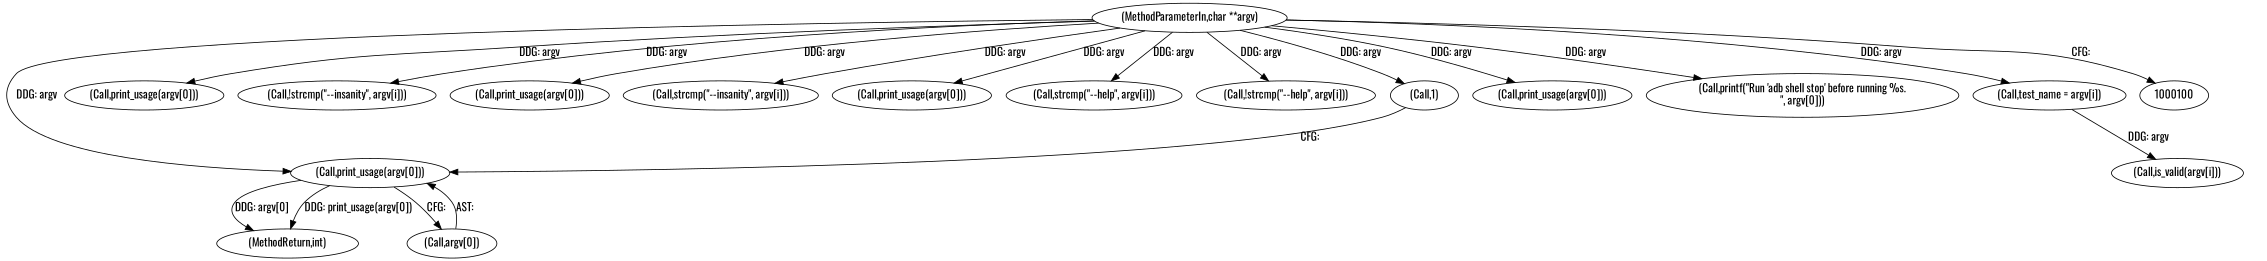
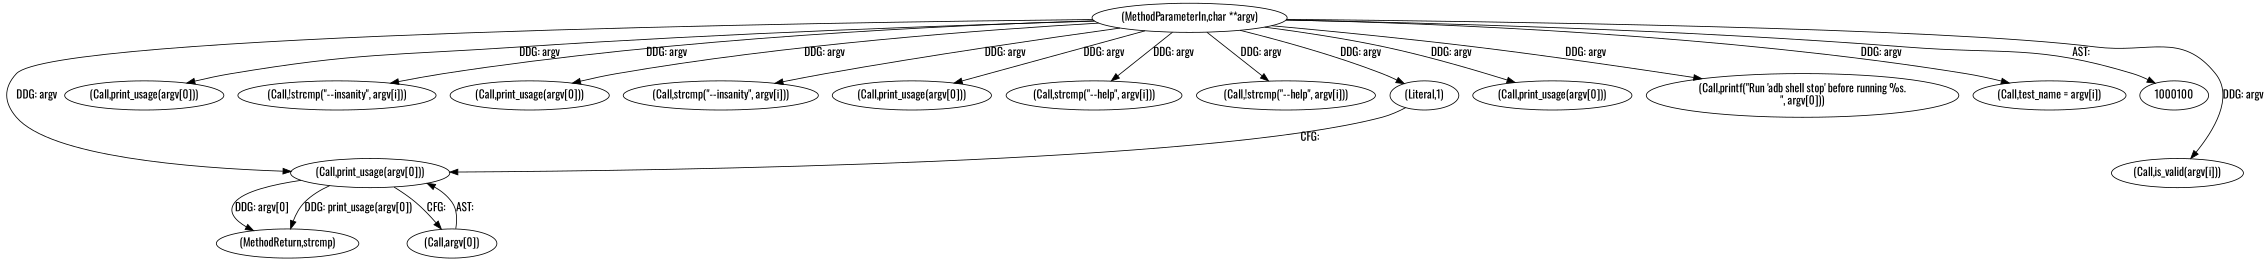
edge "(MethodParameterIn,char **argv)" -> "1000100": label "CFG: " -> "AST: "
node "(Call,1)": label "(Call,1)" -> "(Literal,1)"
edge "(Call,test_name = argv[i])" -> "(Call,is_valid(argv[i]))": now "(MethodParameterIn,char **argv)" -> "(Call,is_valid(argv[i]))"
node "(MethodReturn,int)": label "(MethodReturn,int)" -> "(MethodReturn,strcmp)"
